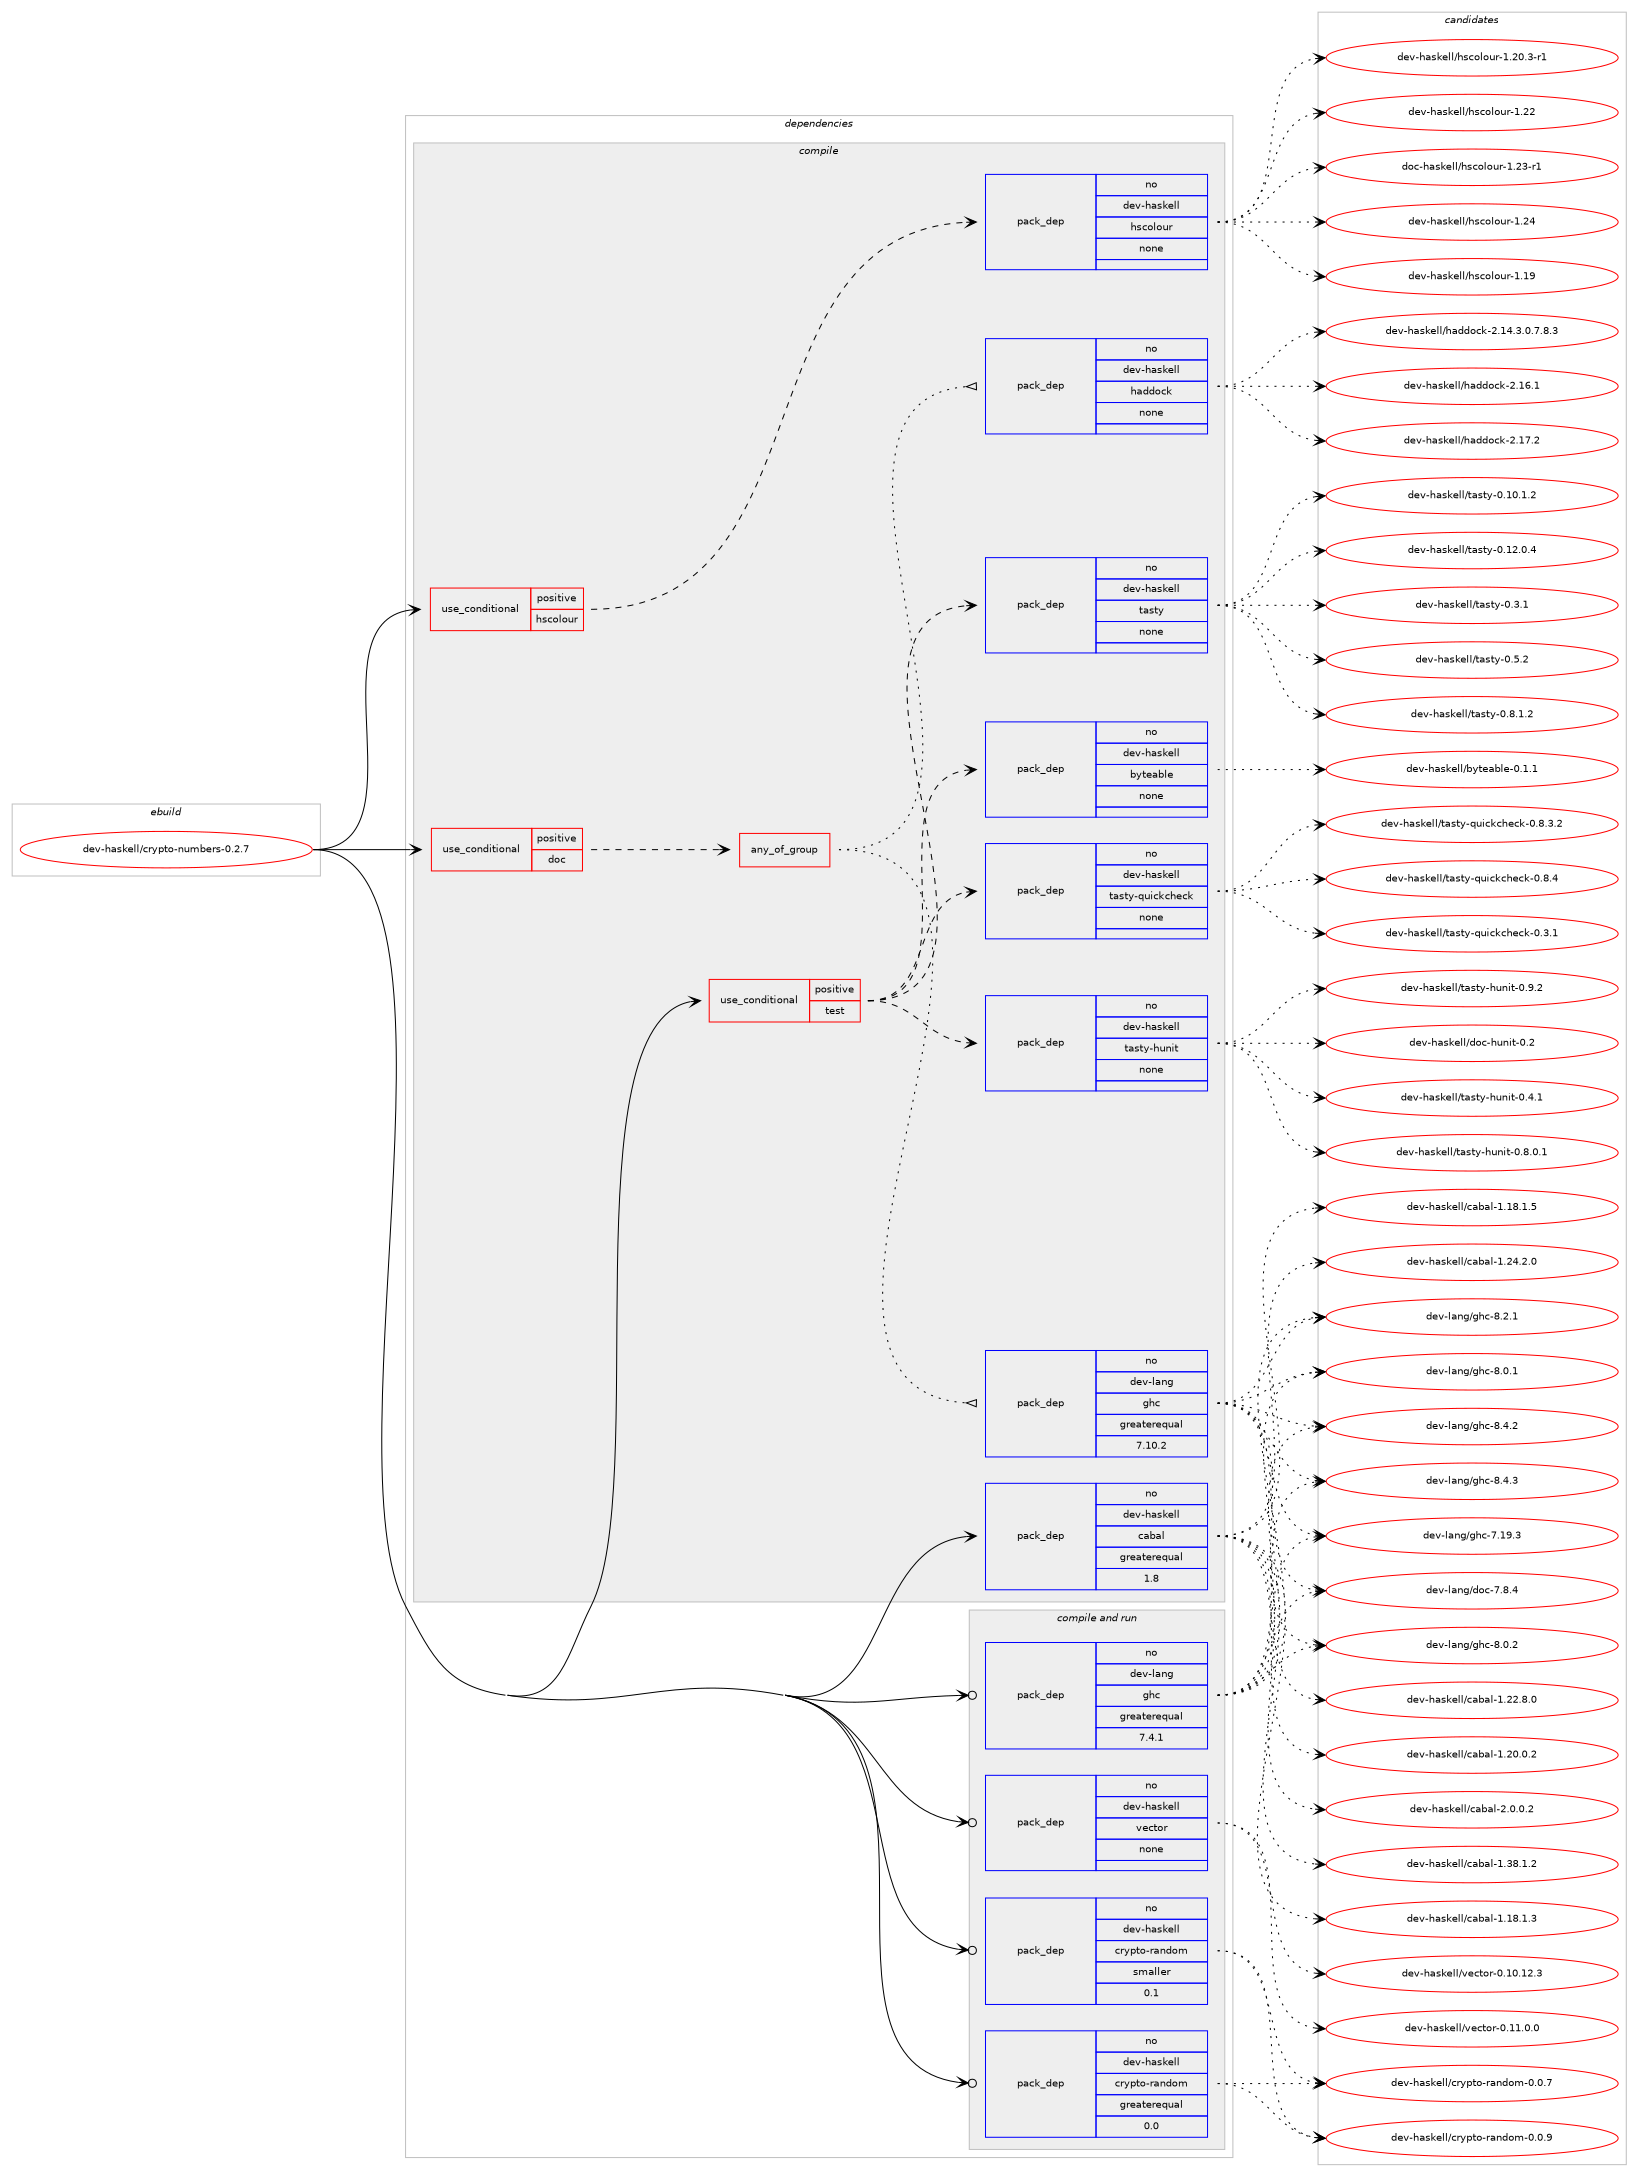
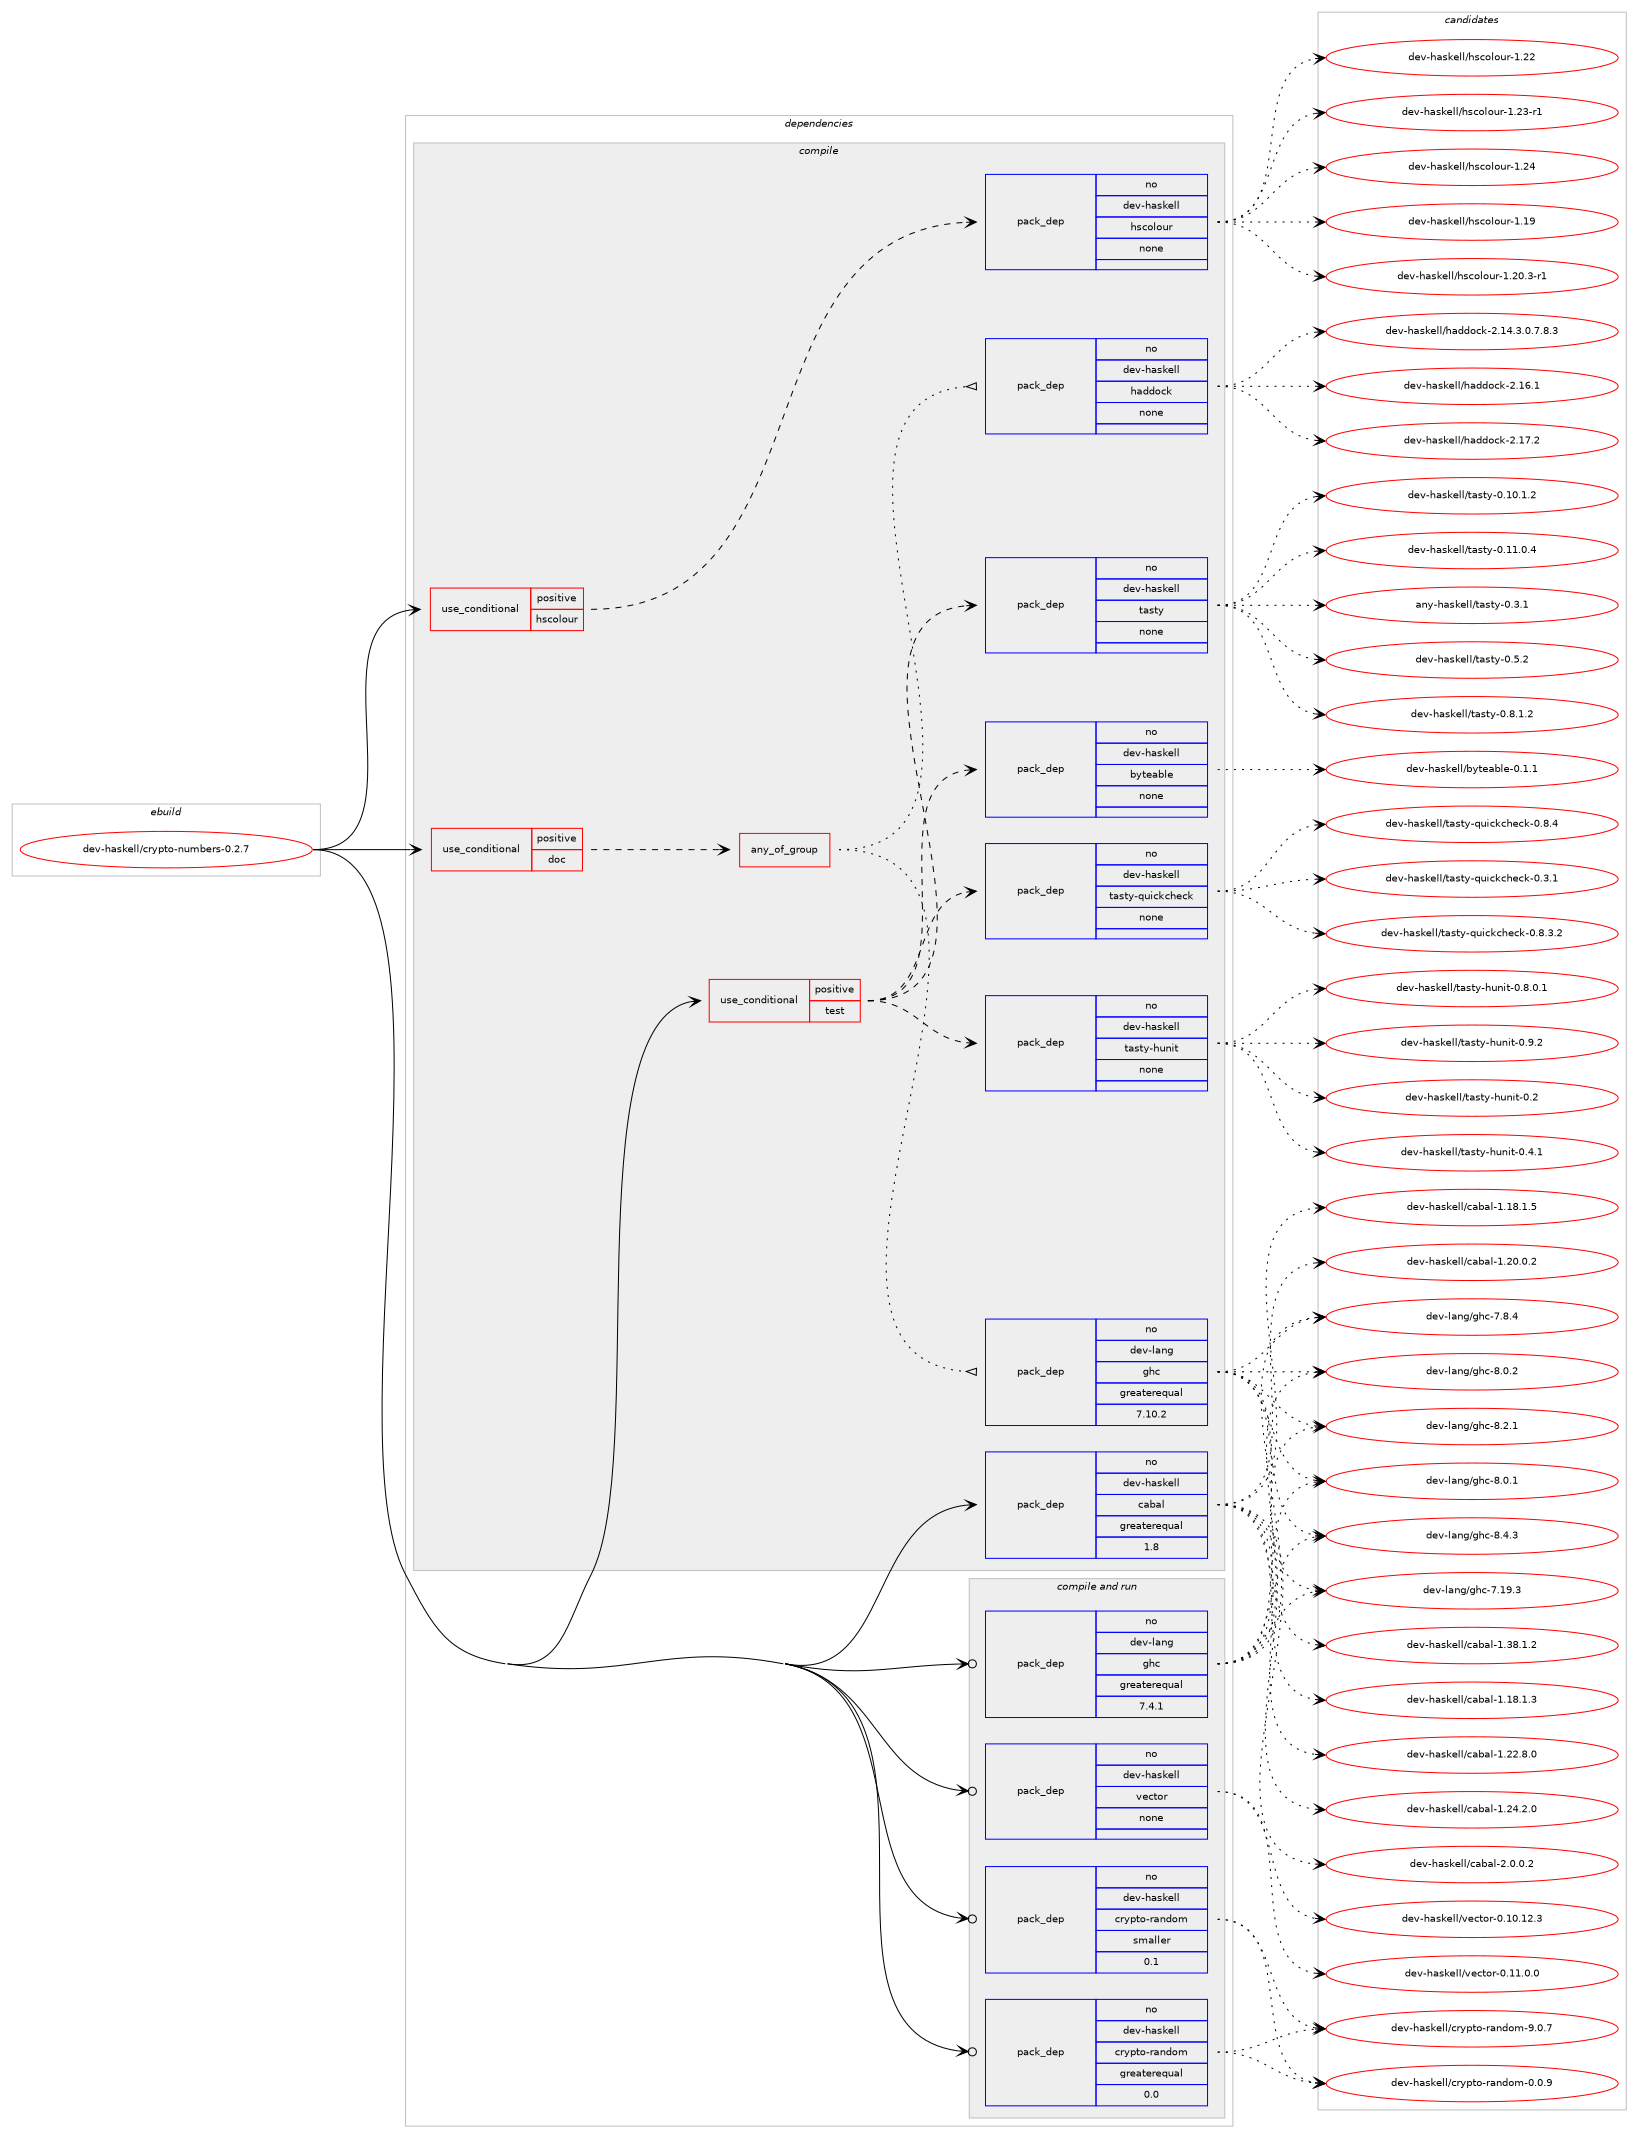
node "doc-haskell/hscolour-1.23-r1": label "doc-haskell/hscolour-1.23-r1" -> "dev-haskell/hscolour-1.23-r1"
node "dev-haskell/tasty-0.12.0.4": label "dev-haskell/tasty-0.12.0.4" -> "dev-haskell/tasty-0.11.0.4"
node "dev-haskell/tasty-0.3.1": label "dev-haskell/tasty-0.3.1" -> "any-haskell/tasty-0.3.1"
node "dev-haskell/doc-hunit-0.2": label "dev-haskell/doc-hunit-0.2" -> "dev-haskell/tasty-hunit-0.2"
node "dev-lang/ghc-8.4.2": removed
node "dev-lang/doc-7.8.4": label "dev-lang/doc-7.8.4" -> "dev-lang/ghc-7.8.4"
node "dev-haskell/crypto-random-0.0.7": label "dev-haskell/crypto-random-0.0.7" -> "dev-haskell/crypto-random-9.0.7"
